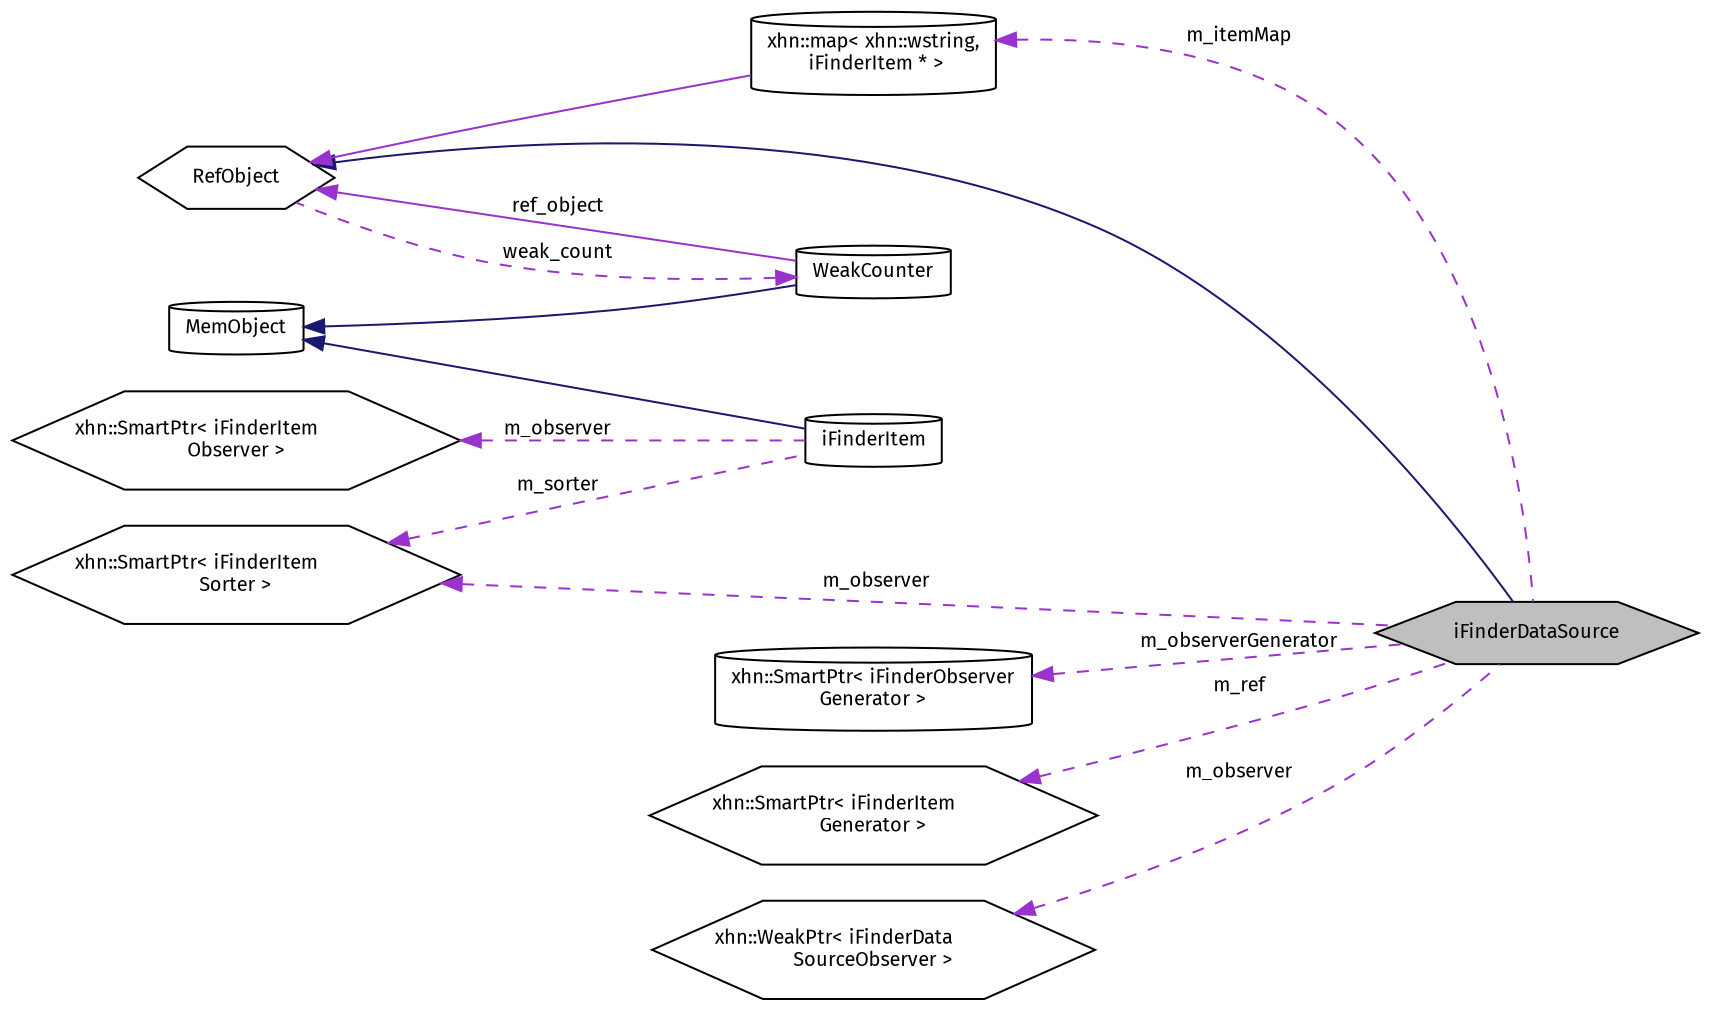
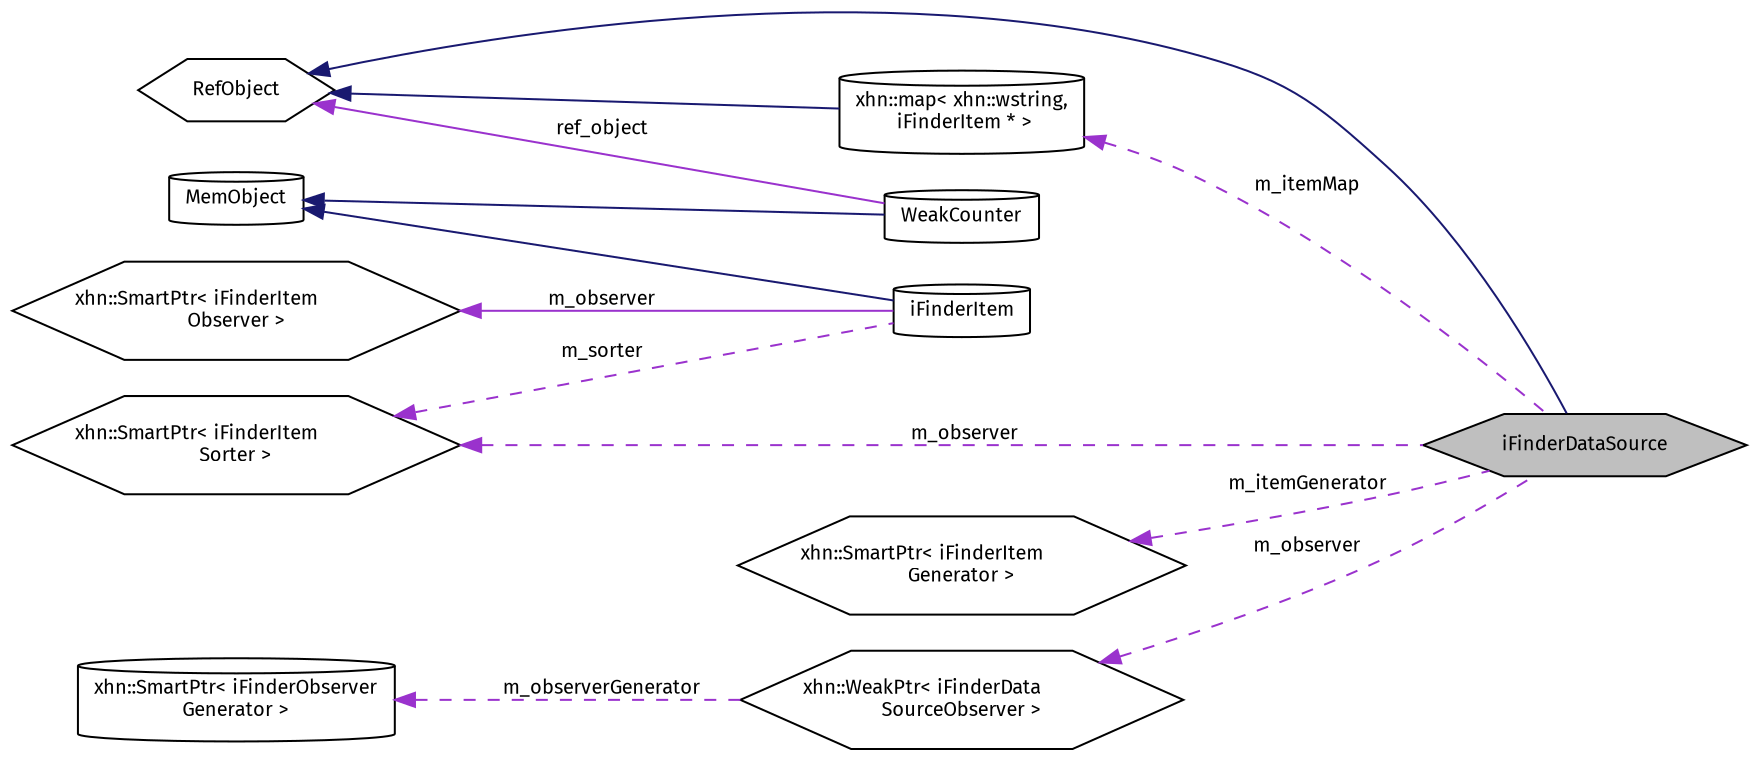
edge "xhn::map< xhn::wstring, iFinderItem * >" -> "RefObject": color darkorchid3 -> midnightblue
edge "RefObject" -> "WeakCounter": removed, label "weak_count"
edge "iFinderItem" -> "xhn::SmartPtr< iFinderItem Observer >": style dashed -> solid
edge "iFinderDataSource" -> "xhn::SmartPtr< iFinderObserver Generator >": now "xhn::WeakPtr< iFinderData SourceObserver >" -> "xhn::SmartPtr< iFinderObserver Generator >"
edge "iFinderDataSource" -> "xhn::SmartPtr< iFinderItem Generator >": label " m_ref" -> " m_itemGenerator"
